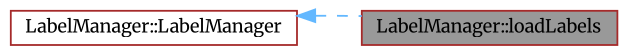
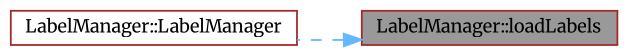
edge "LabelManager::loadLabels" -> "LabelManager::LabelManager": reversed
